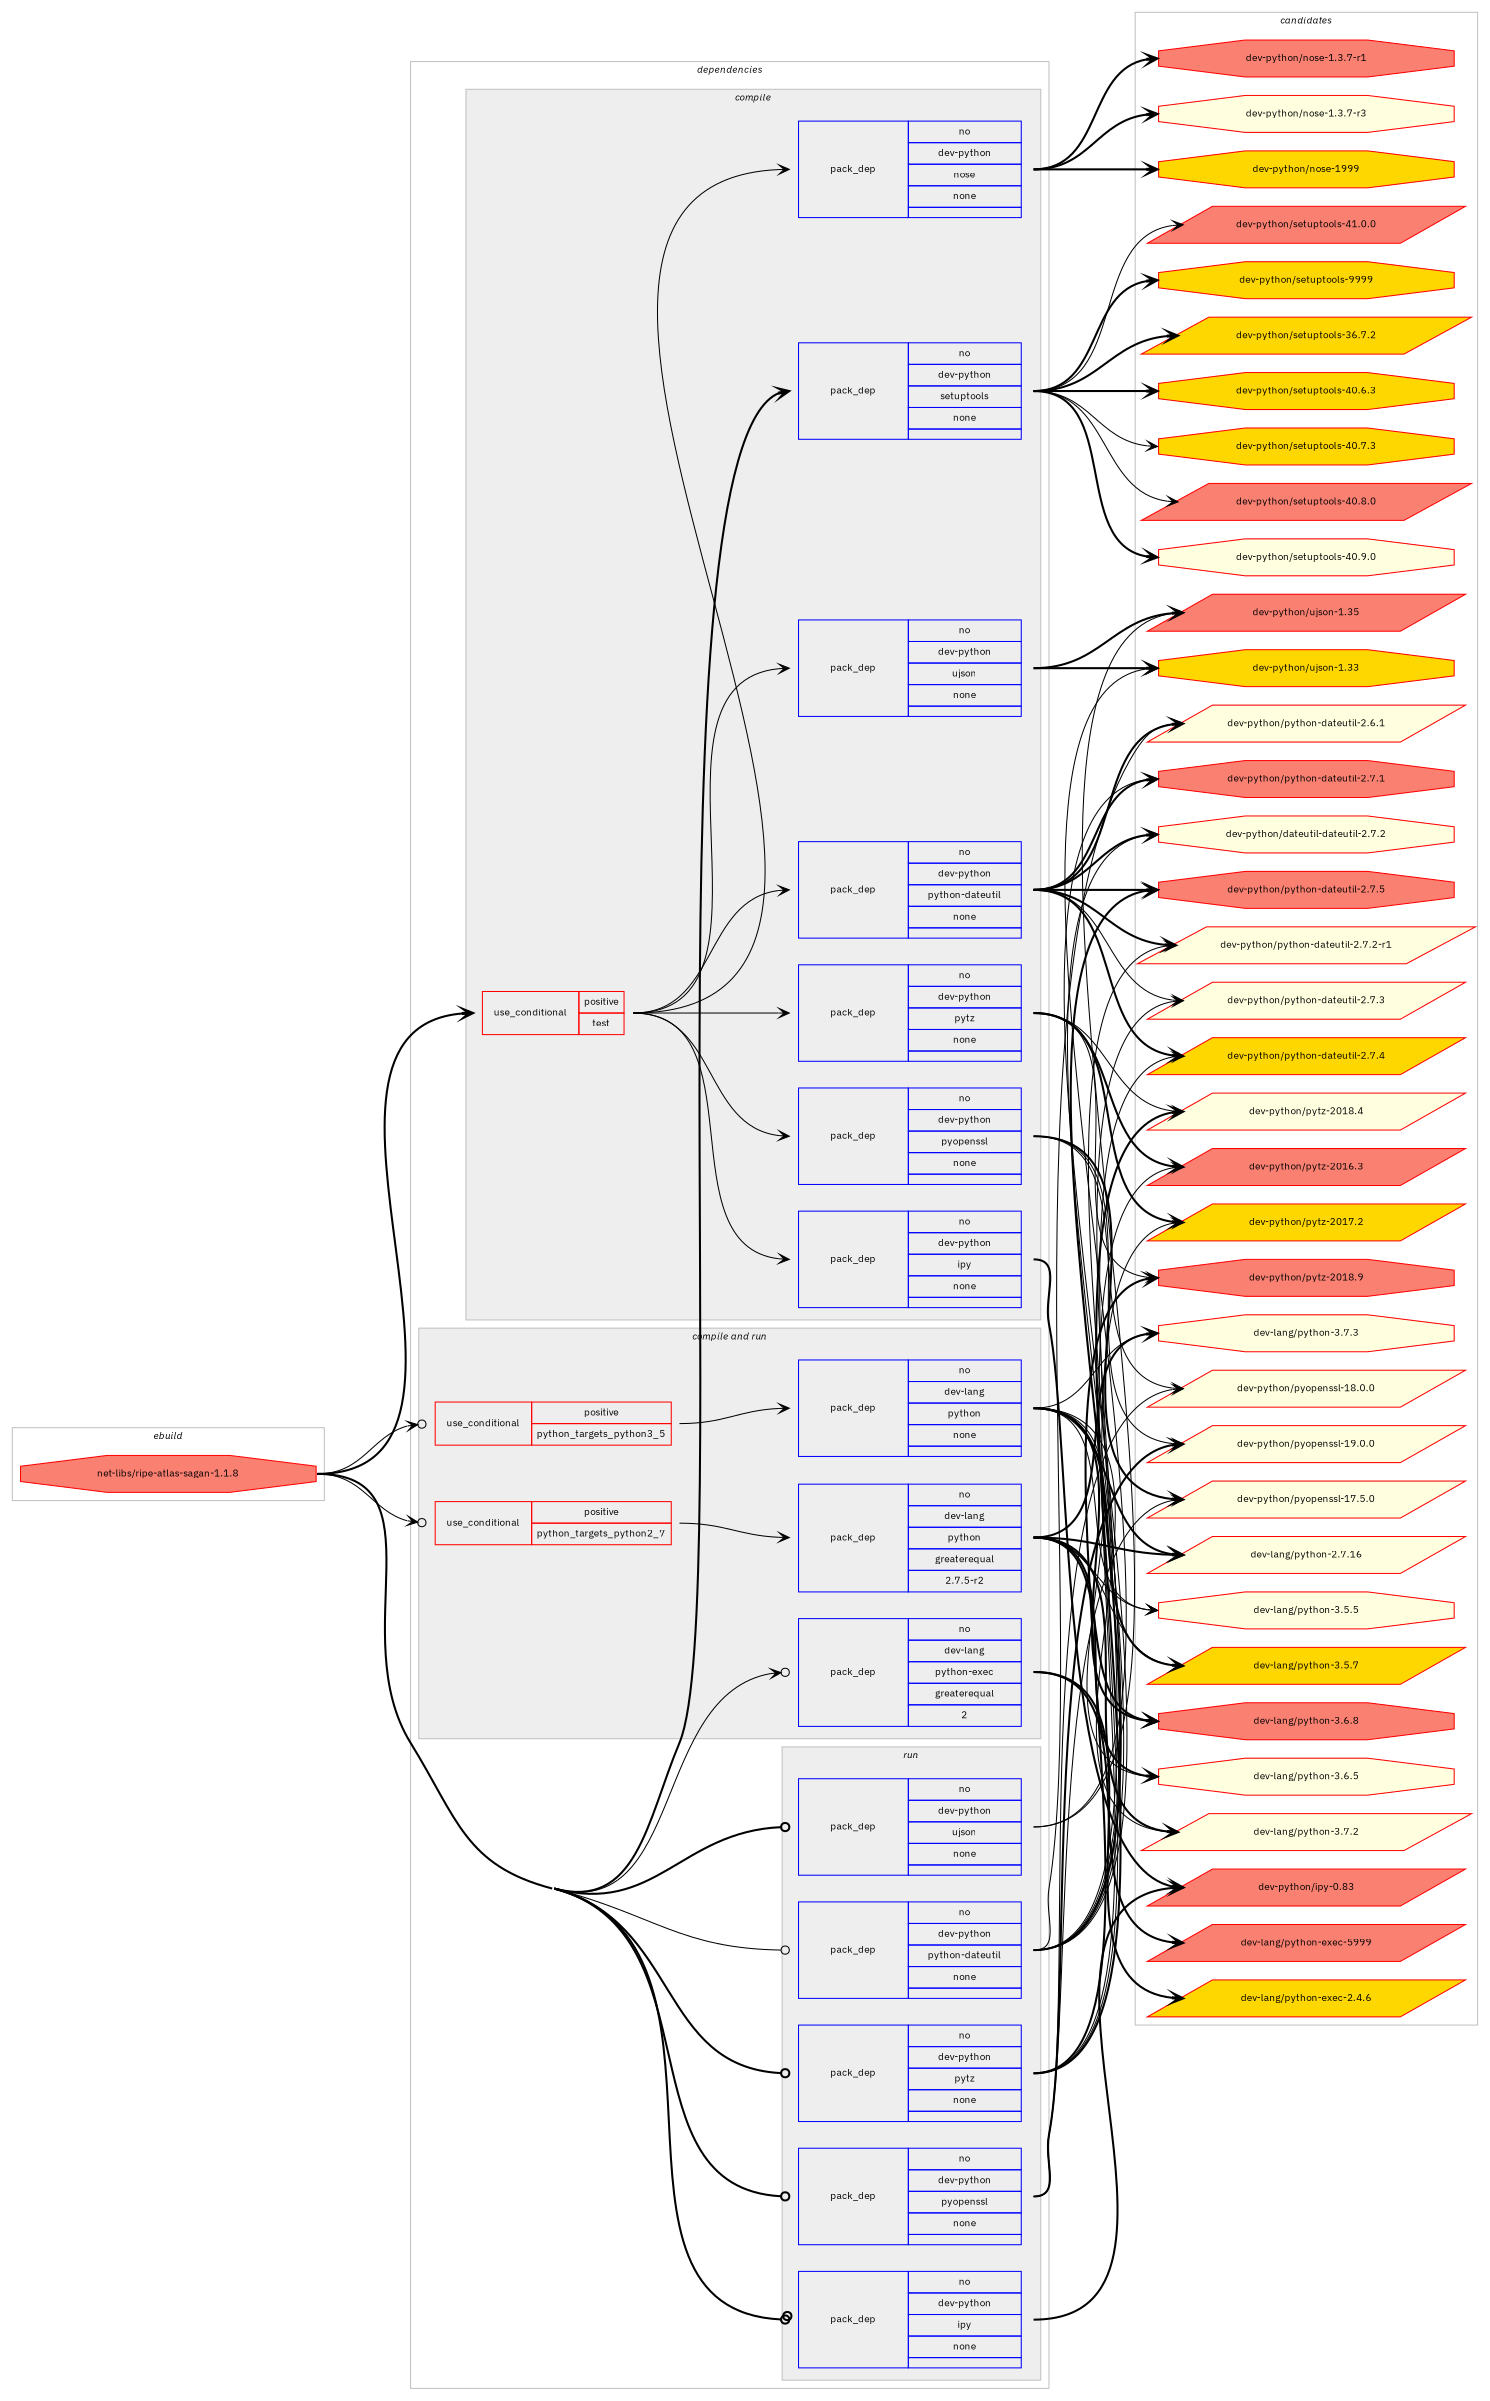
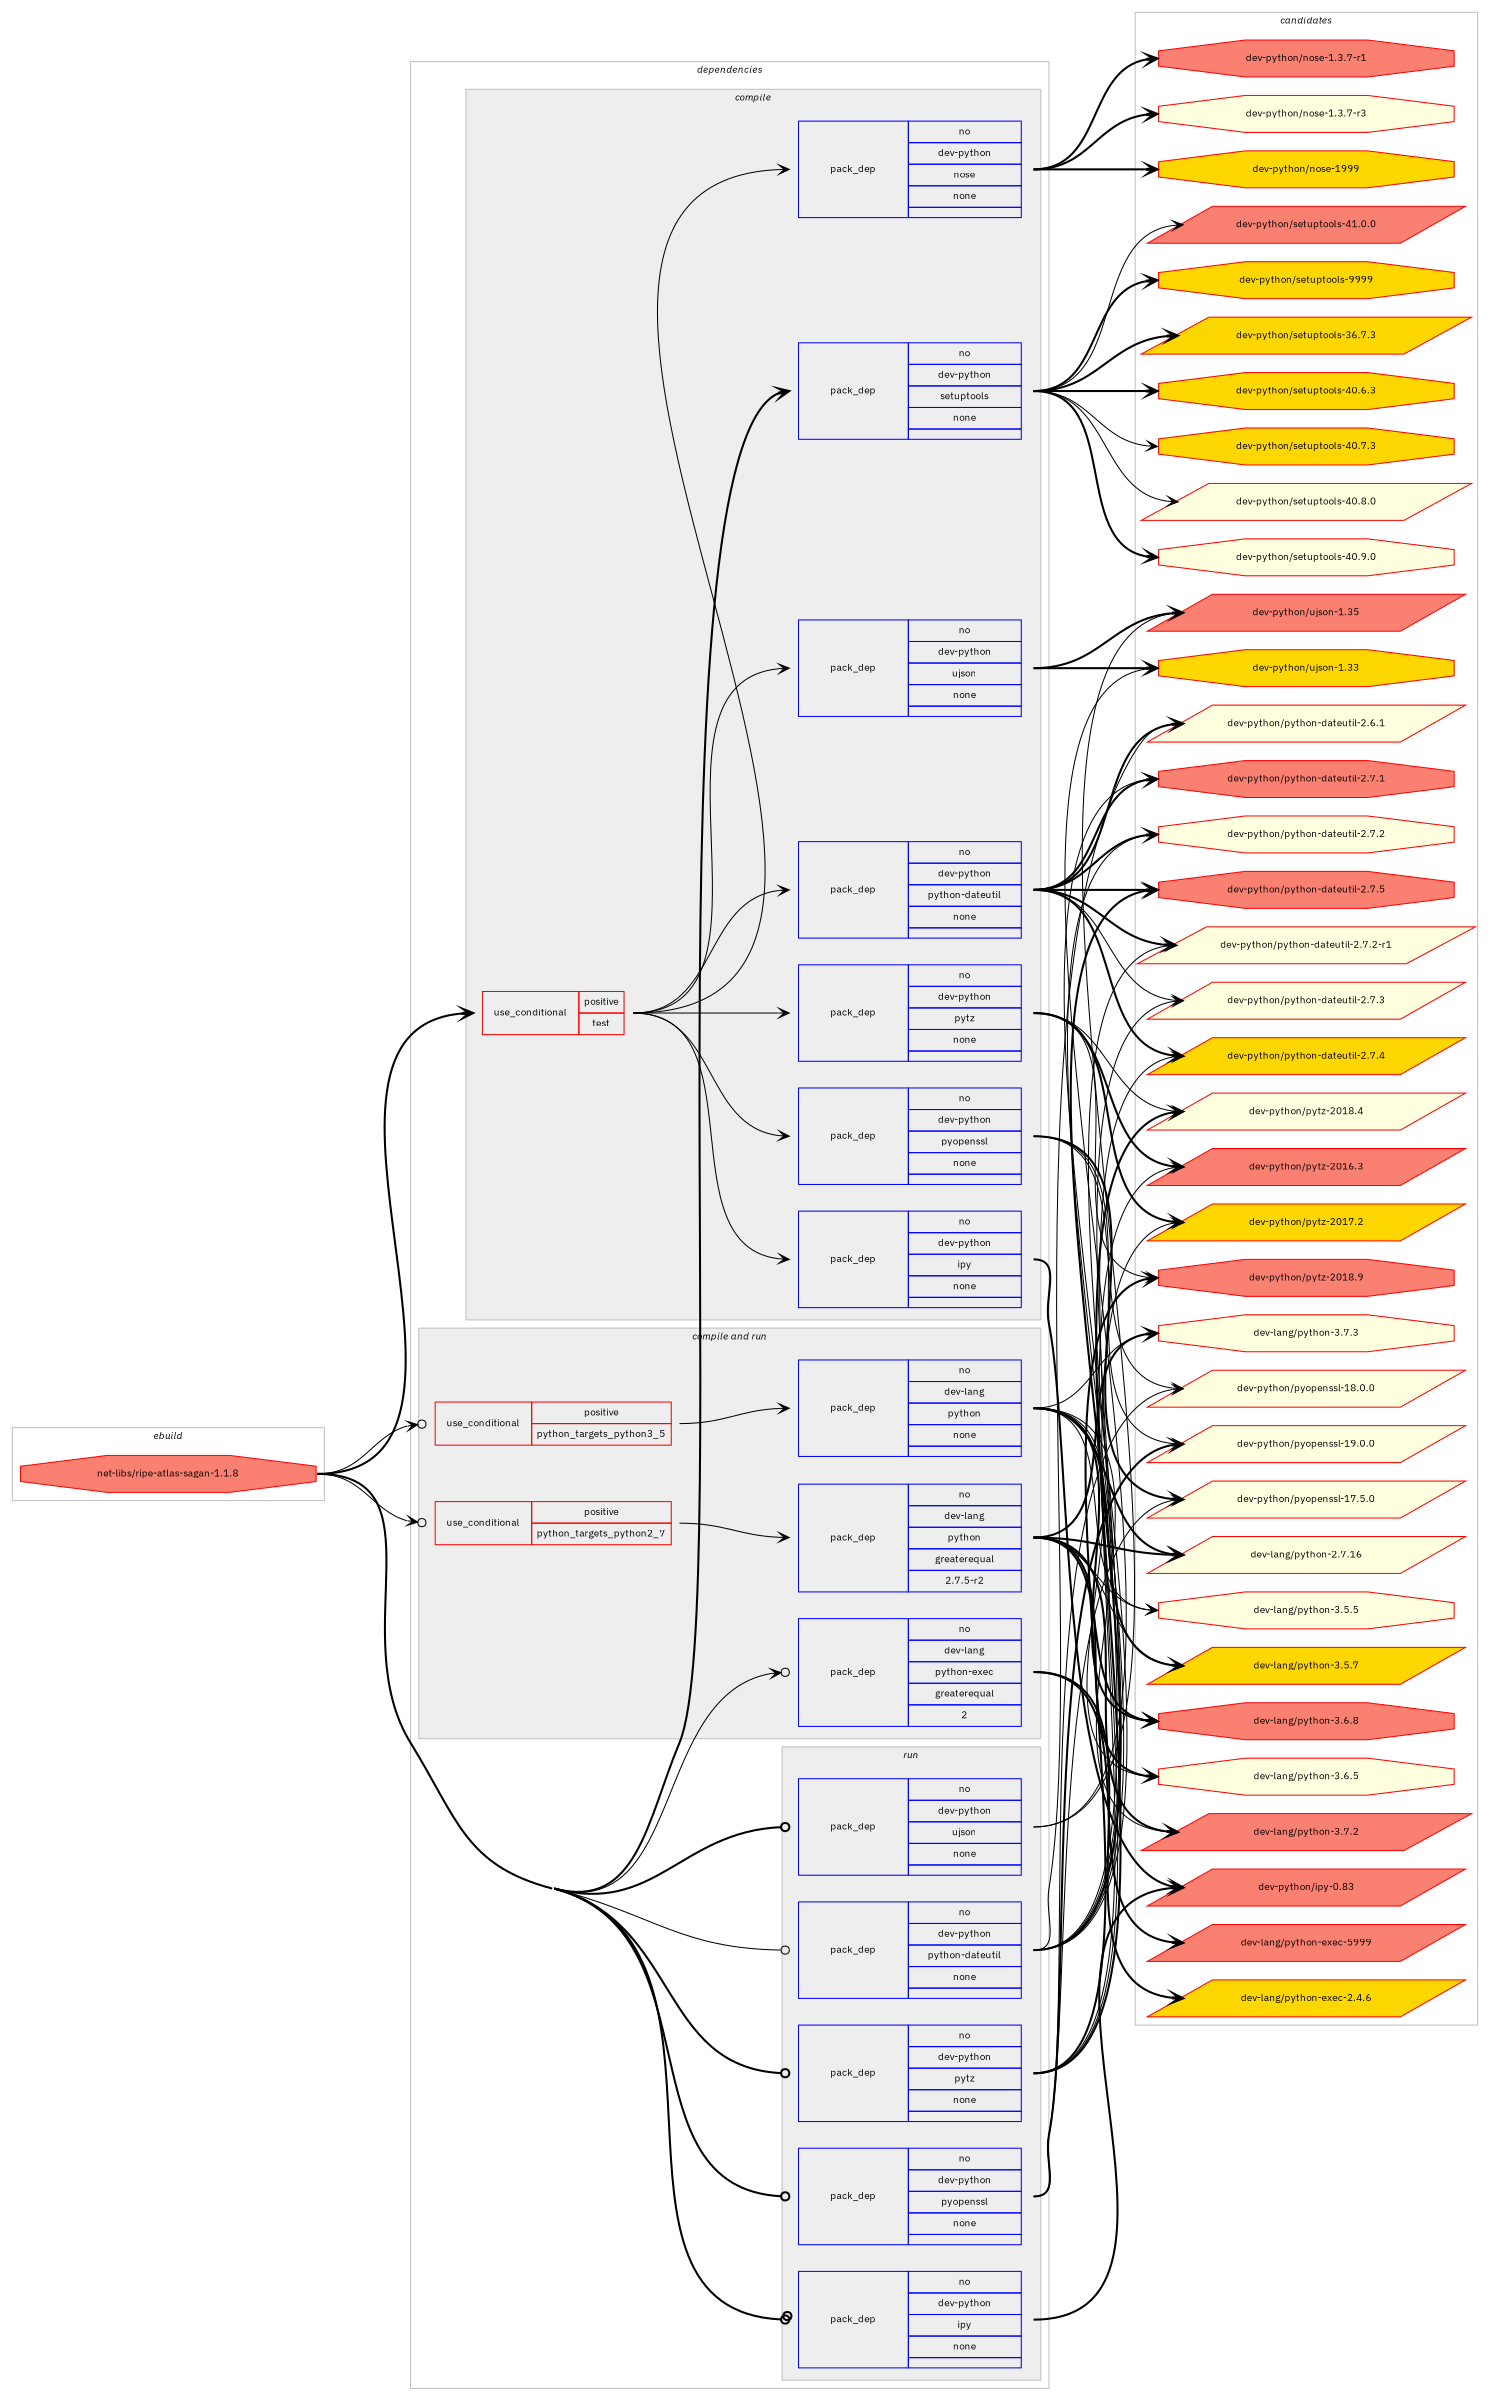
node "dev-python/setuptools-36.7.2": label "dev-python/setuptools-36.7.2" -> "dev-python/setuptools-36.7.3"
node "dev-python/setuptools-40.8.0": fillcolor salmon -> lightyellow
node "dev-python/dateutil-dateutil-2.7.2": label "dev-python/dateutil-dateutil-2.7.2" -> "dev-python/python-dateutil-2.7.2"
node "dev-lang/python-3.7.2": fillcolor lightyellow -> salmon
